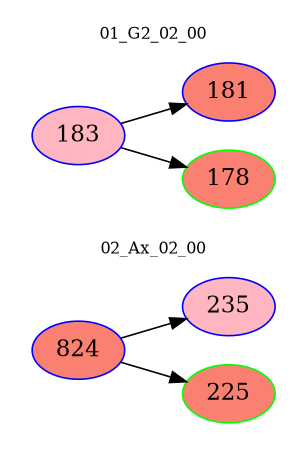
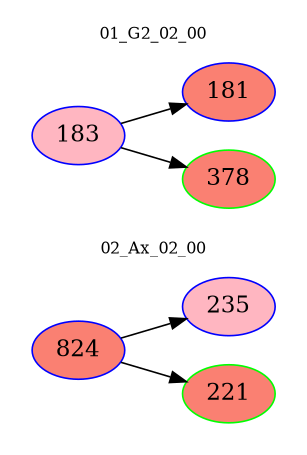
node "178": label "178" -> "378"
node "225": label "225" -> "221"
